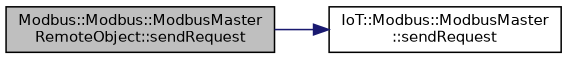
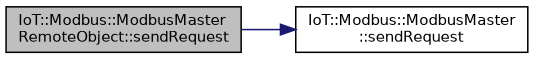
node "Modbus::Modbus::ModbusMaster RemoteObject::sendRequest": label "Modbus::Modbus::ModbusMaster RemoteObject::sendRequest" -> "IoT::Modbus::ModbusMaster RemoteObject::sendRequest"
